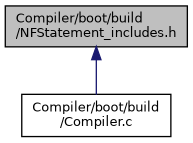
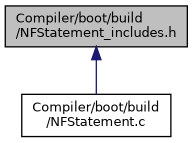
node "Compiler/boot/build /Compiler.c": label "Compiler/boot/build /Compiler.c" -> "Compiler/boot/build /NFStatement.c"
